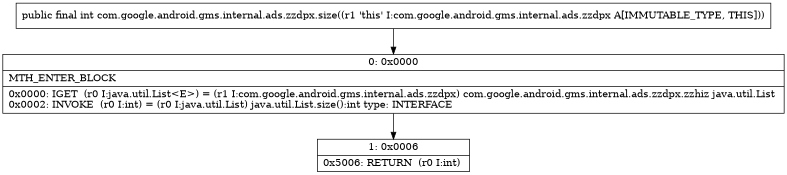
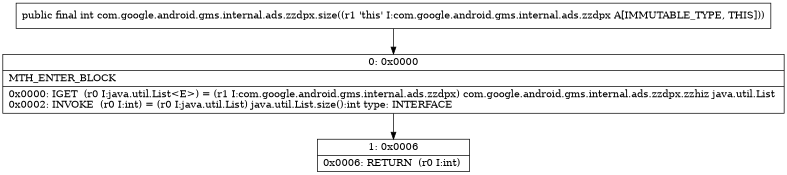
node "1: 0x0006": text "0x5006: RETURN  (r0 I:int)" -> "0x0006: RETURN  (r0 I:int)"
